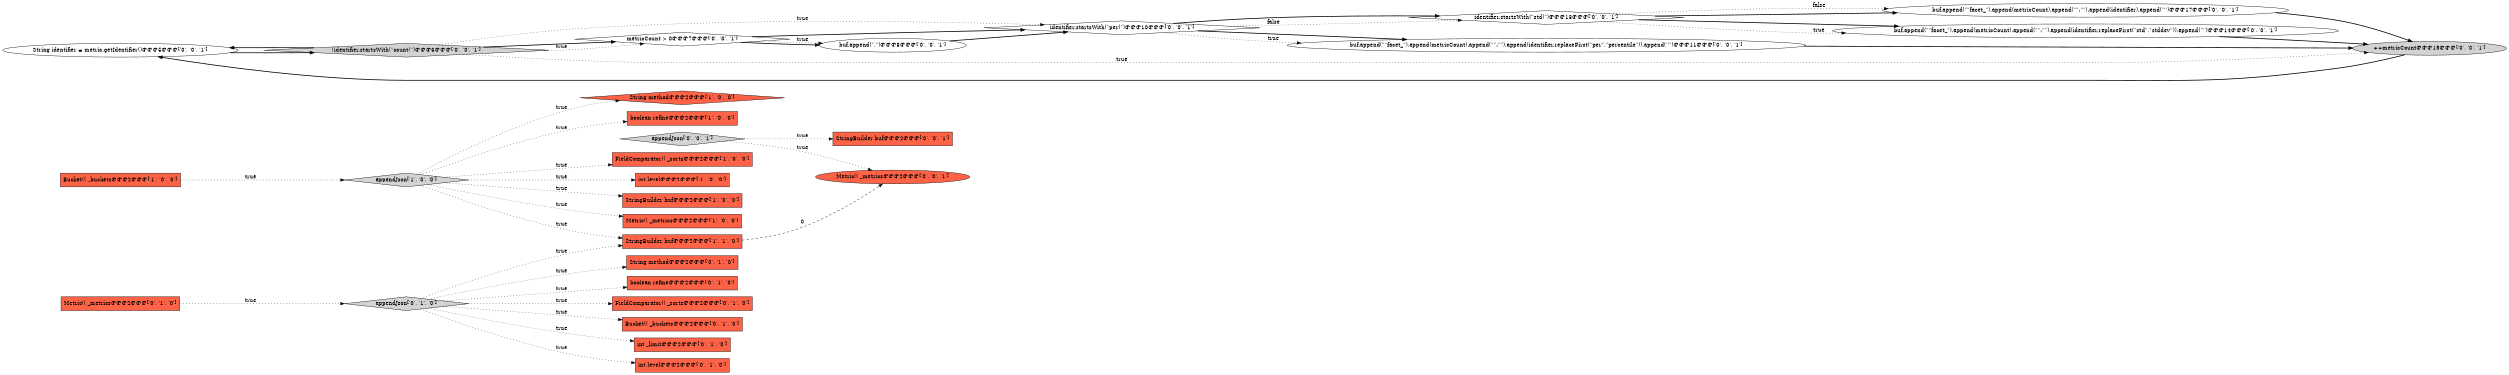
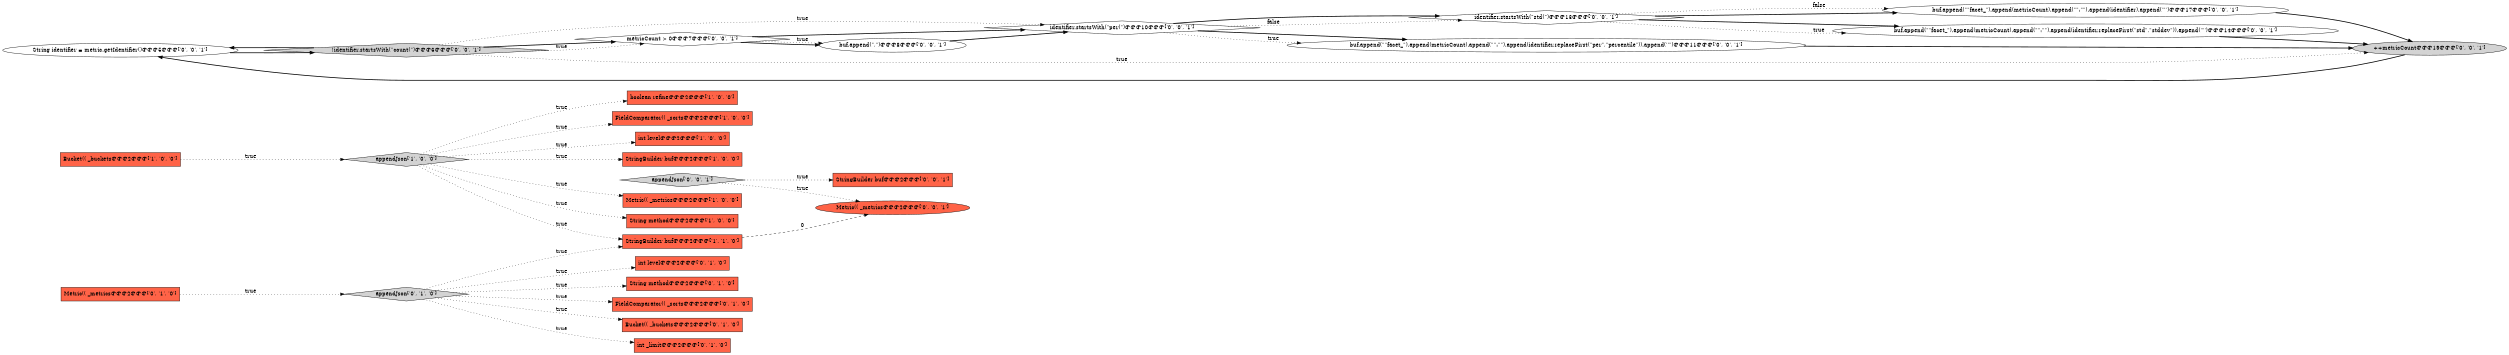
node "String method@@@2@@@['1', '0', '0']": shape diamond -> box
node "boolean refine@@@2@@@['0', '1', '0']": removed
